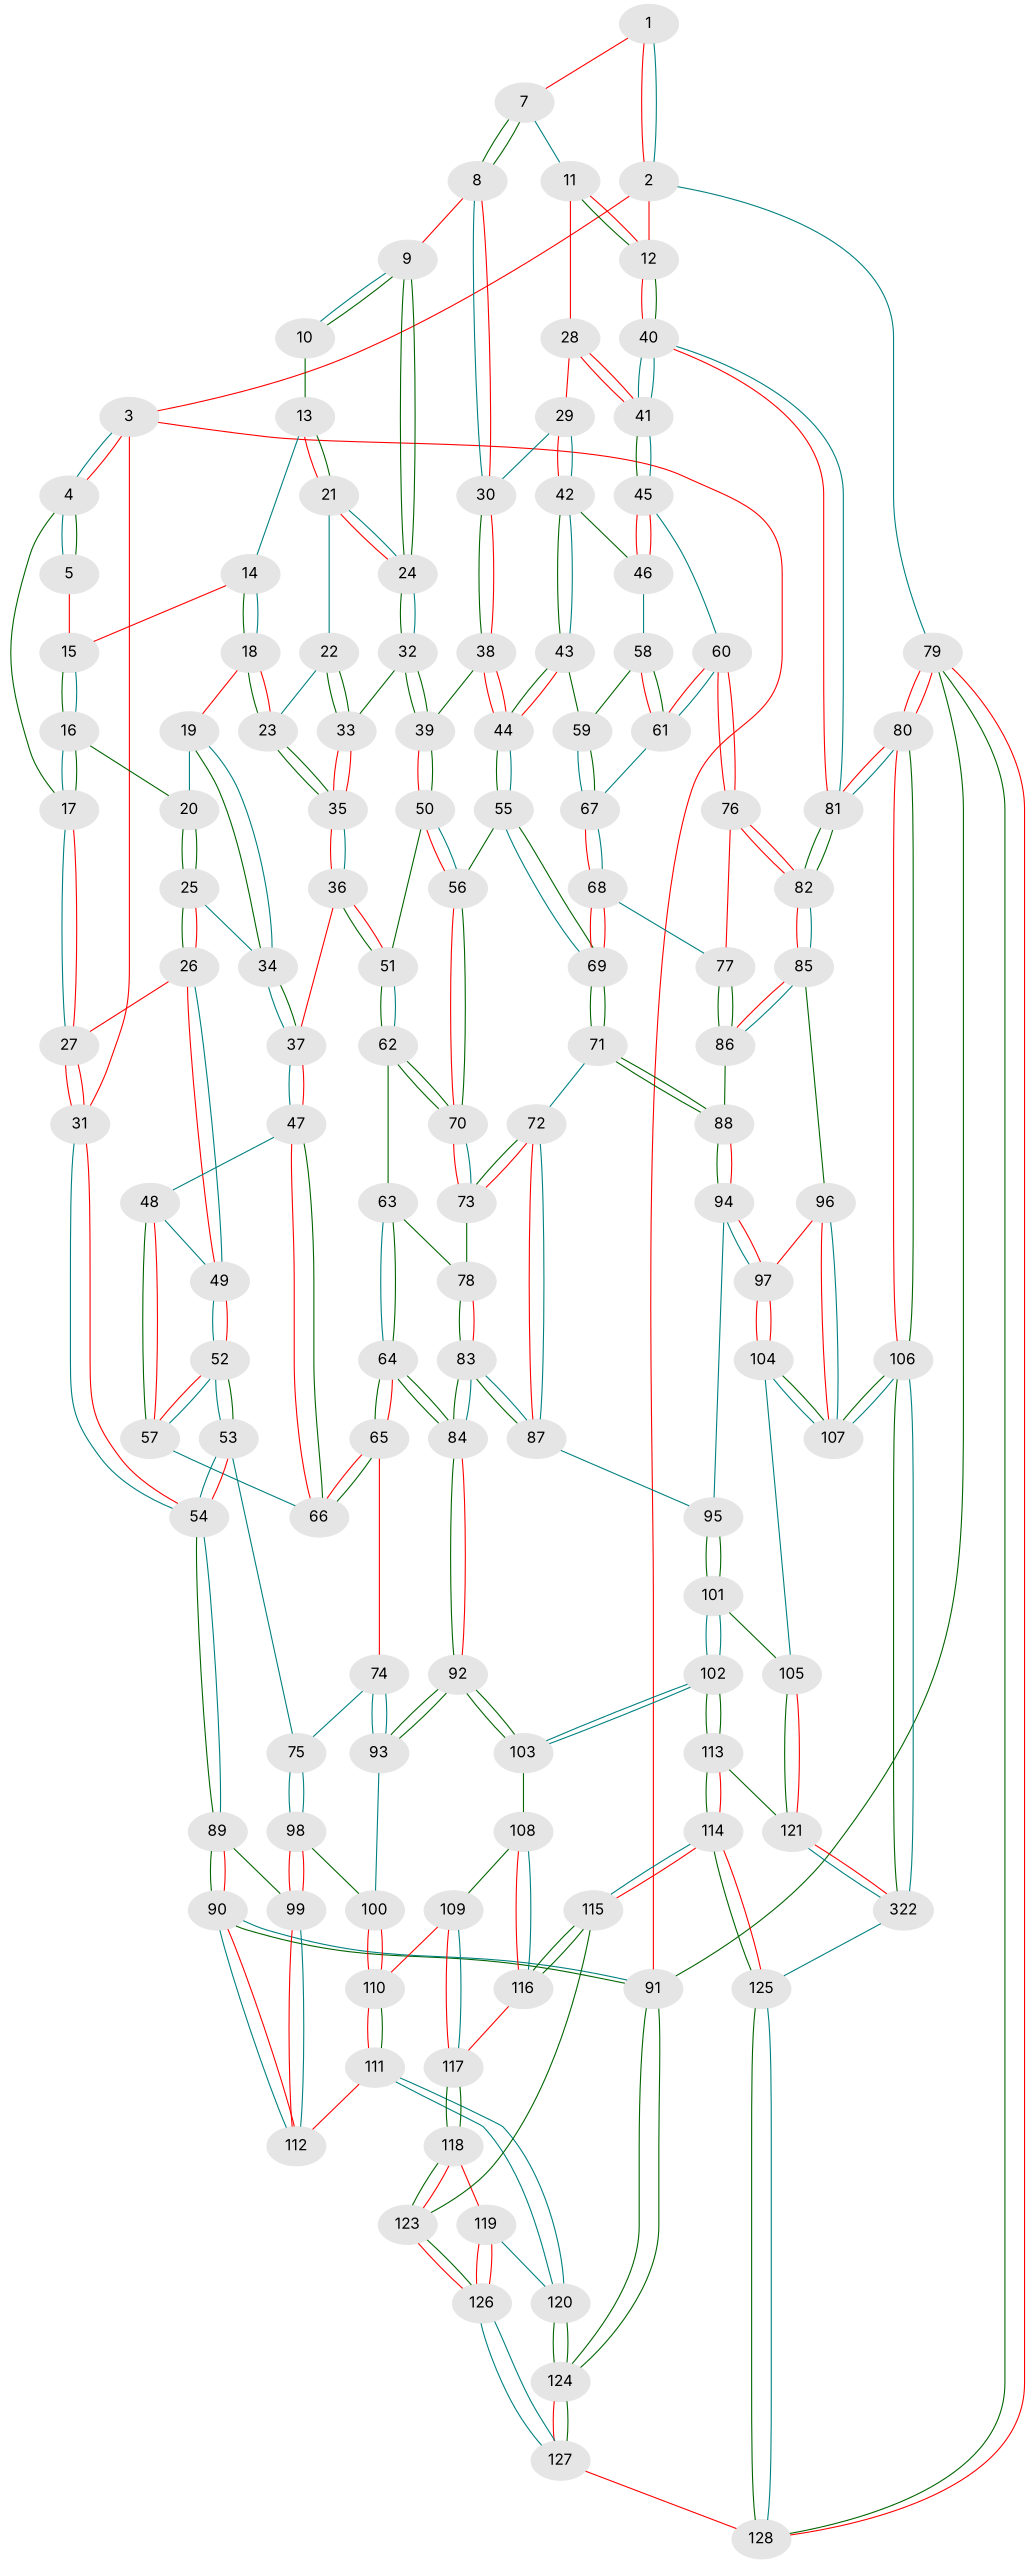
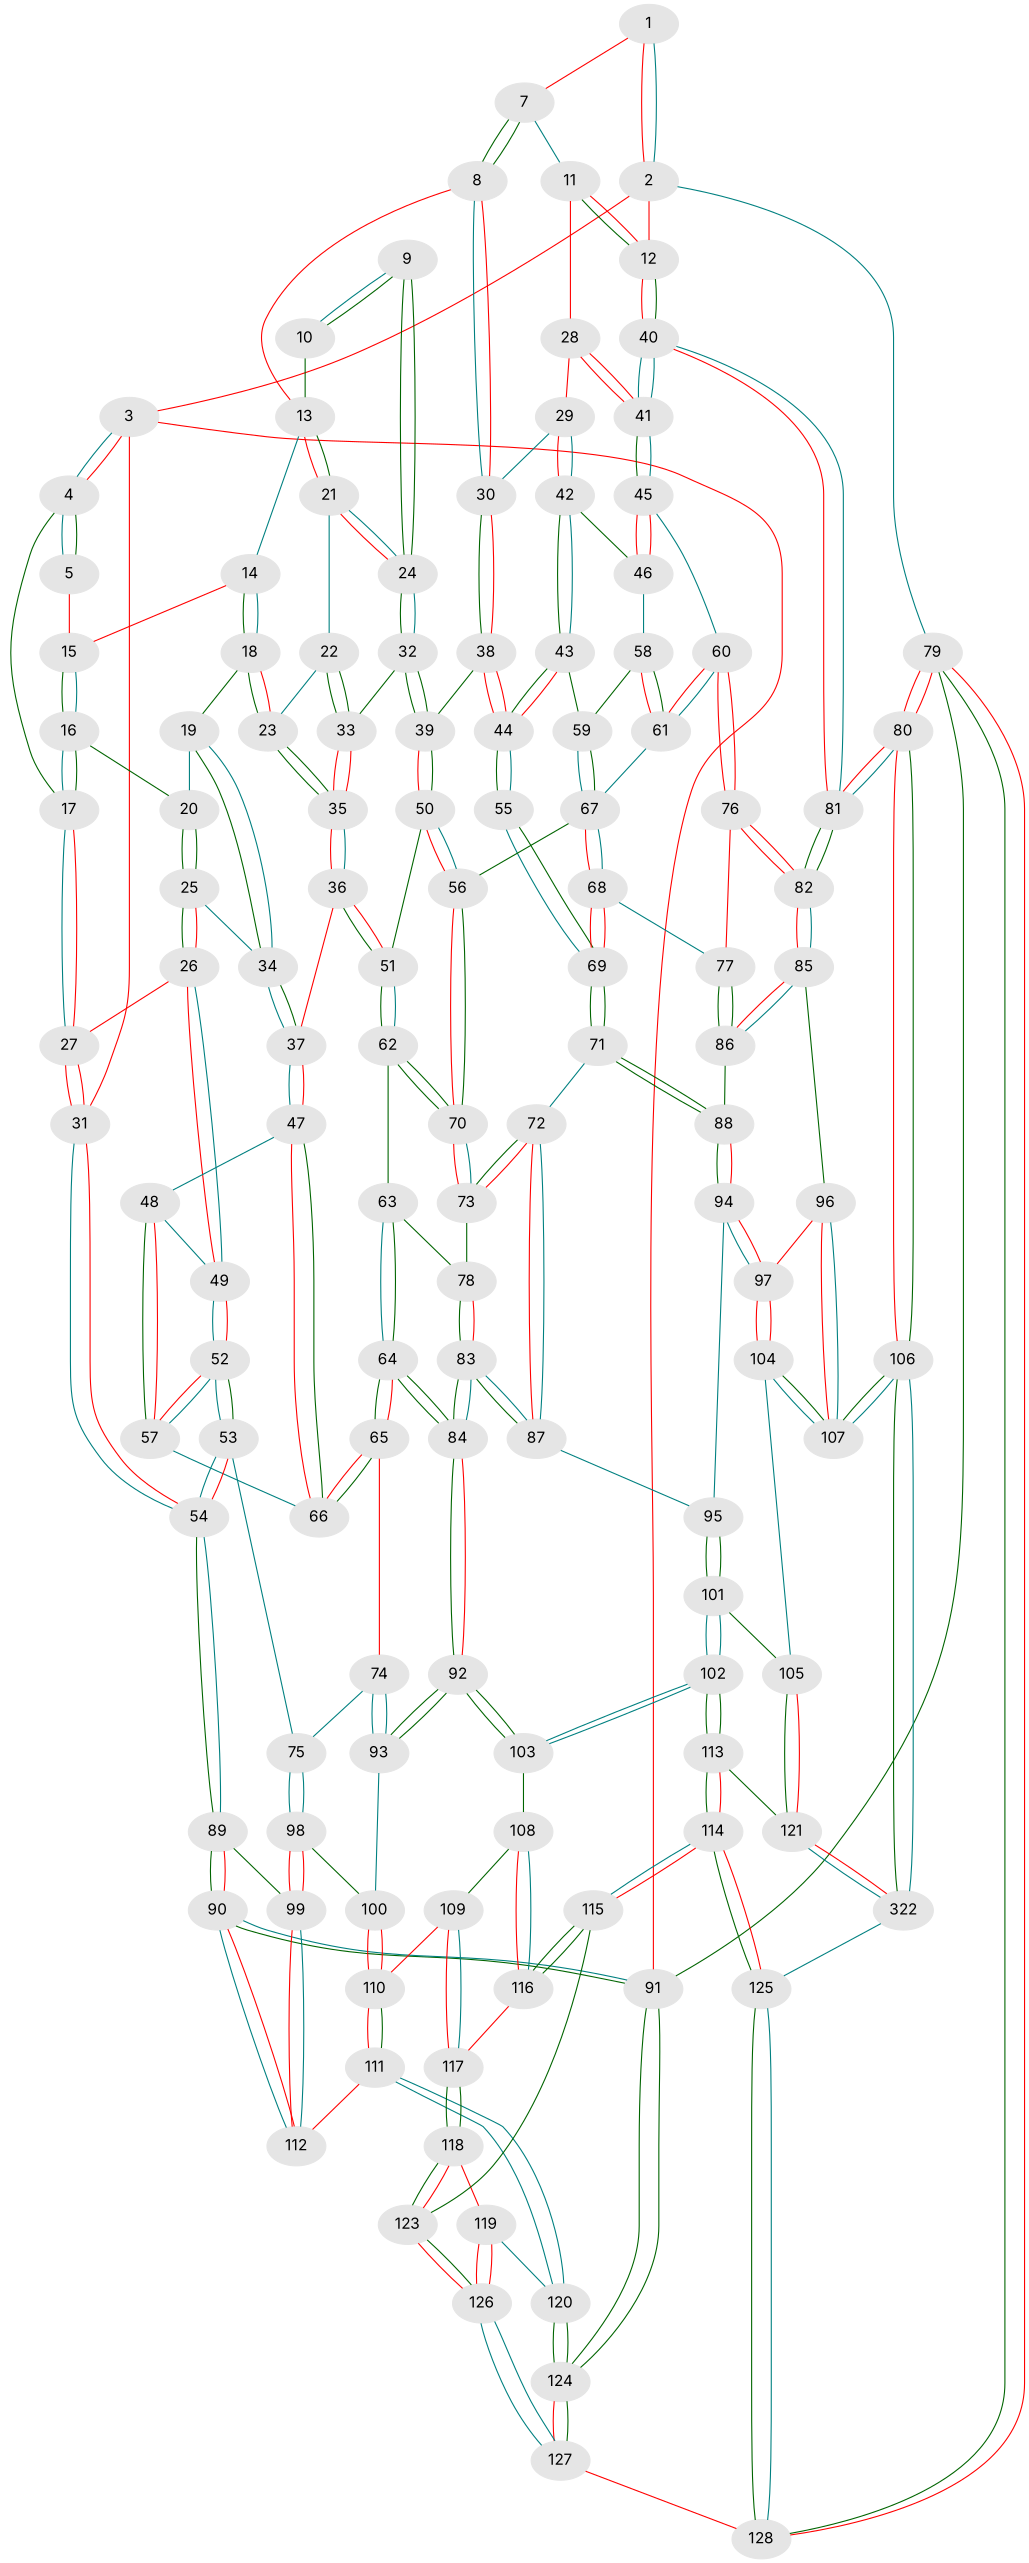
edge "8" -- "9": now "8" -- "13"
edge "18" -- "19": color red -> darkgreen
edge "55" -- "56": now "67" -- "56"
